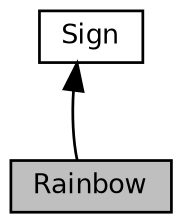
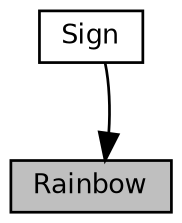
edge "Rainbow" -> "Sign": reversed
